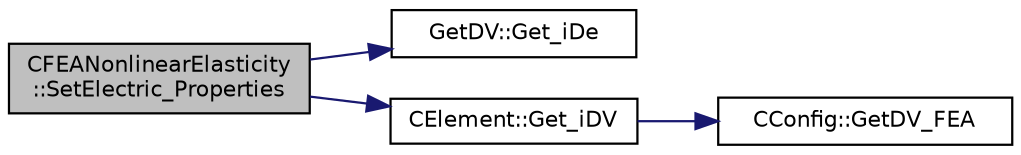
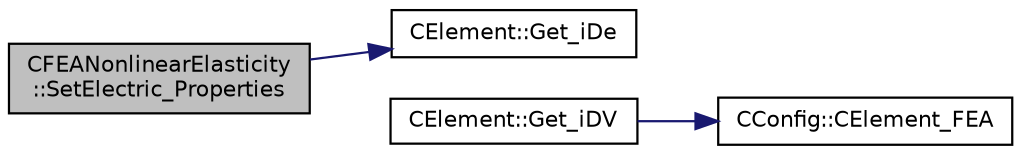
node "GetDV::Get_iDe": label "GetDV::Get_iDe" -> "CElement::Get_iDe"
edge "CFEANonlinearElasticity ::SetElectric_Properties" -> "CElement::Get_iDV": removed
node "CConfig::GetDV_FEA": label "CConfig::GetDV_FEA" -> "CConfig::CElement_FEA"
